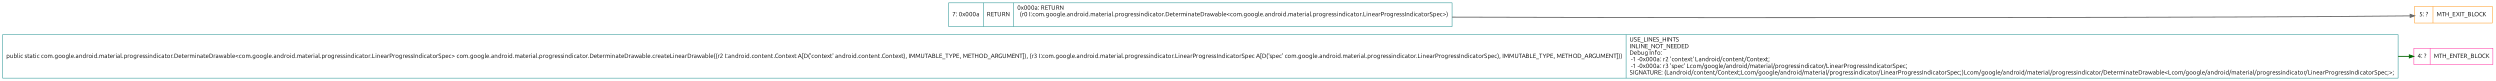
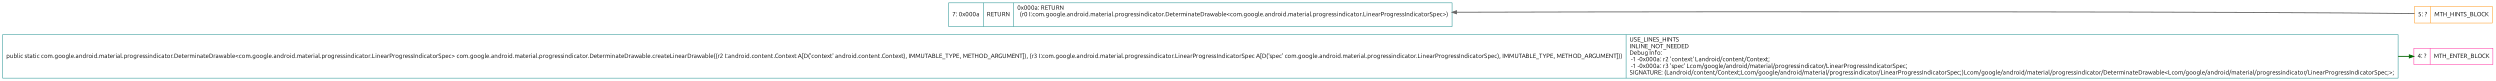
node "5: ?": text "MTH_EXIT_BLOCK" -> "MTH_HINTS_BLOCK"
edge "7: 0x000a" -> "5: ?": reversed
